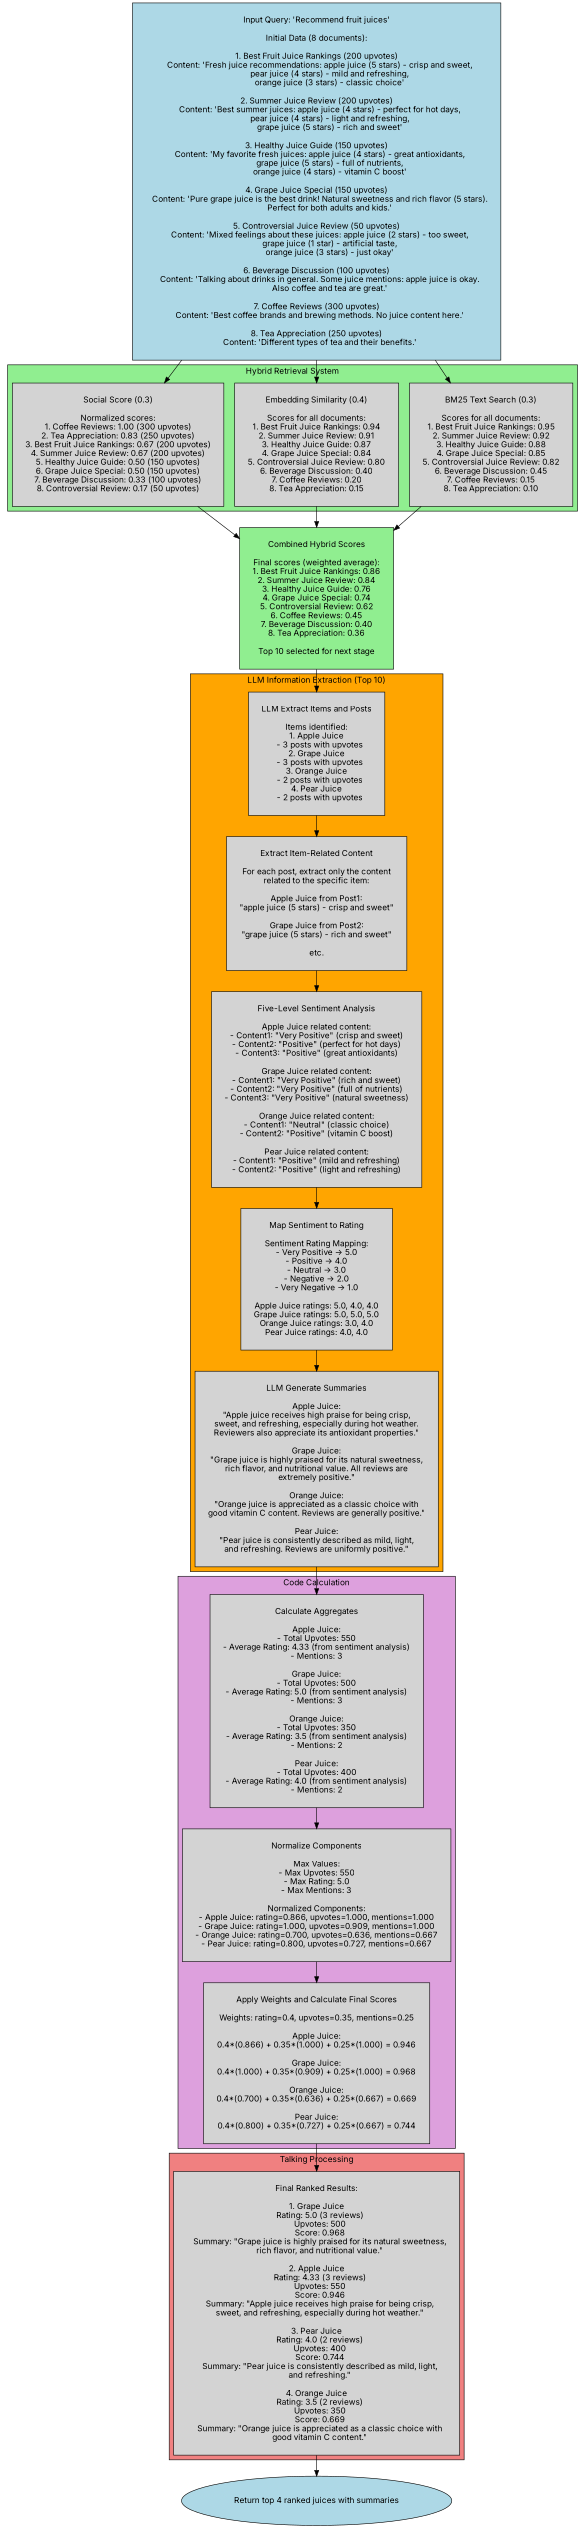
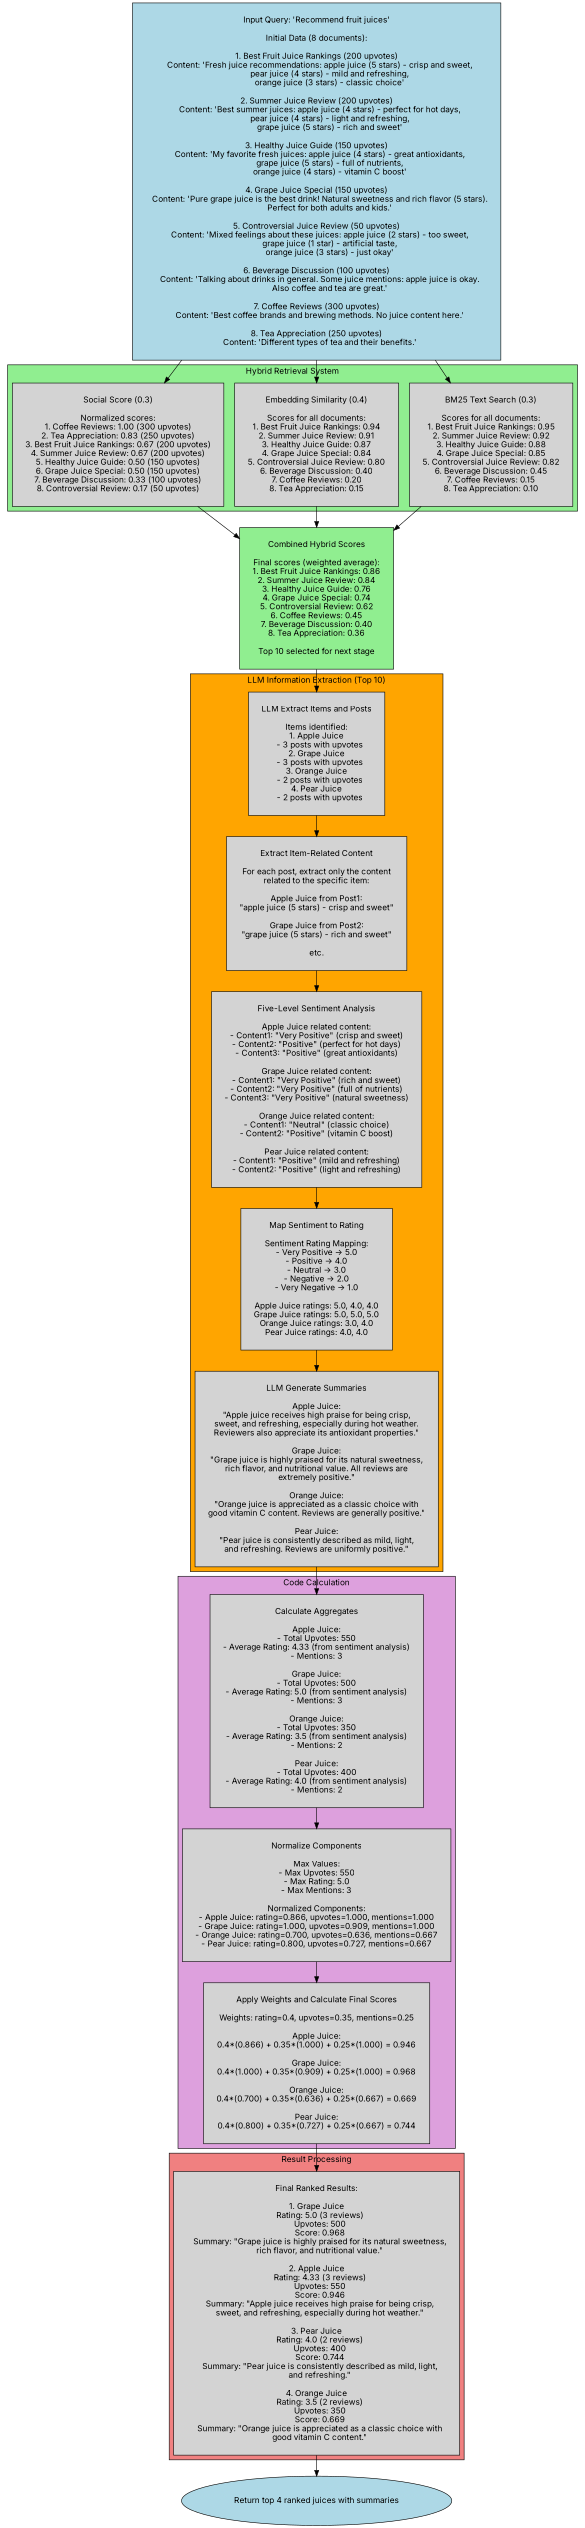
cluster "Talking Processing": label "Talking Processing" -> "Result Processing"
